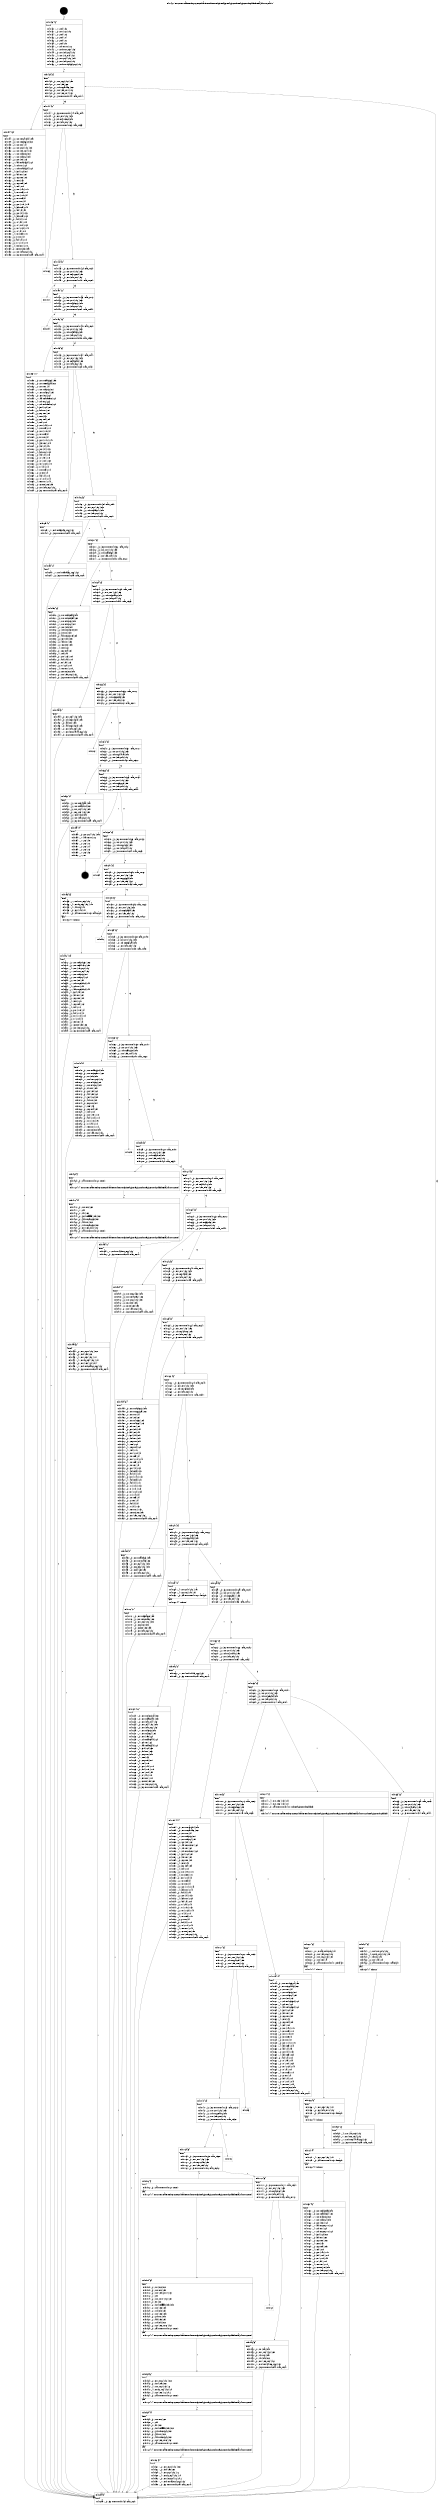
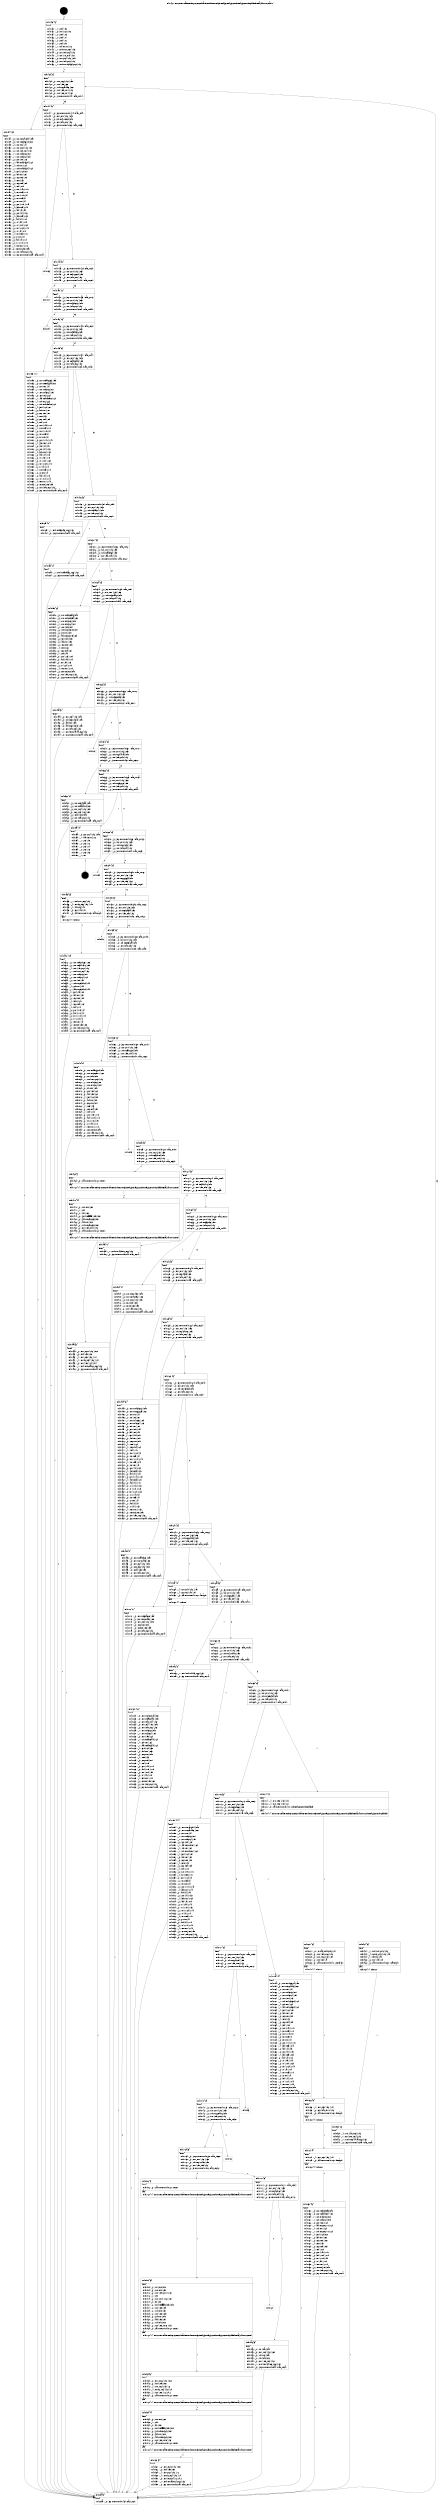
node "0x4016f5 [25]": removed
edge "0x401b06 [5]" -> "0x401759 [25]": reversed
